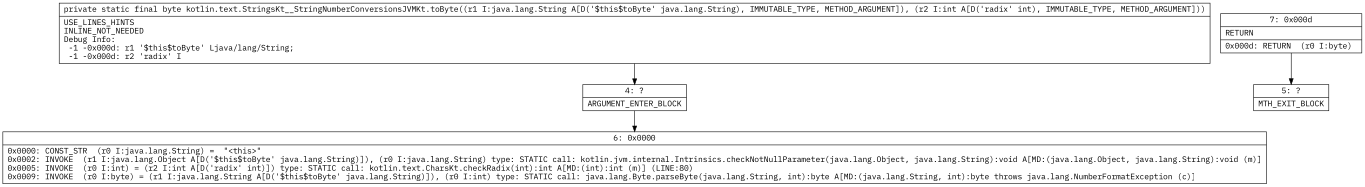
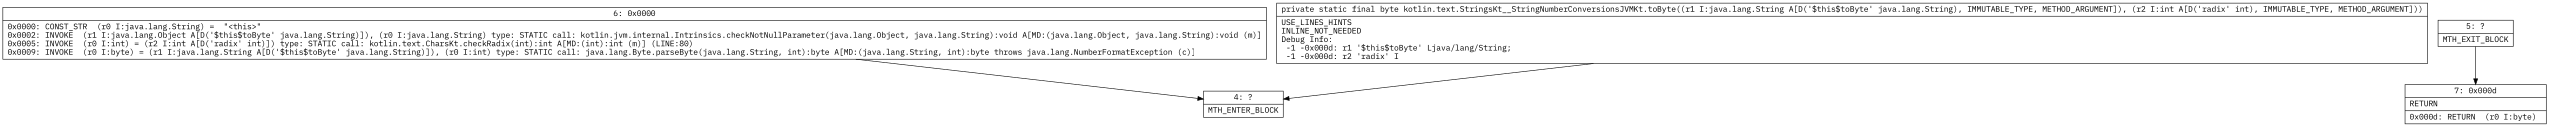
edge "7: 0x000d" -> "5: ?": reversed
node "4: ?": text "ARGUMENT_ENTER_BLOCK" -> "MTH_ENTER_BLOCK"
edge "4: ?" -> "6: 0x0000": reversed
